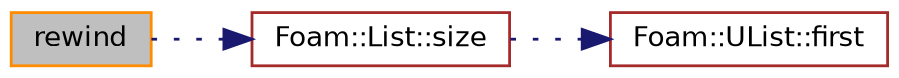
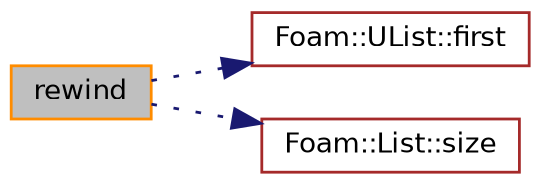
edge "Foam::List::size" -> "Foam::UList::first": now "rewind" -> "Foam::UList::first"
